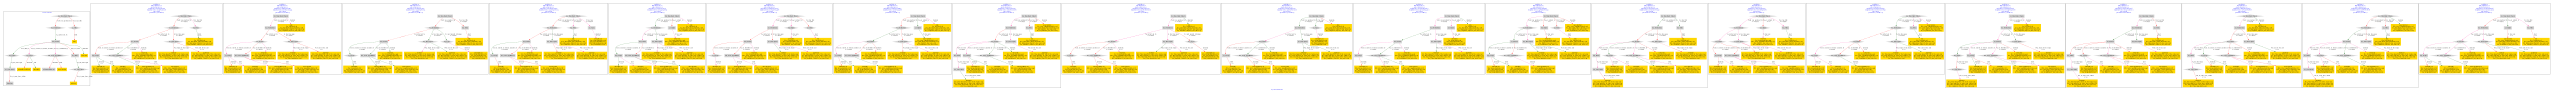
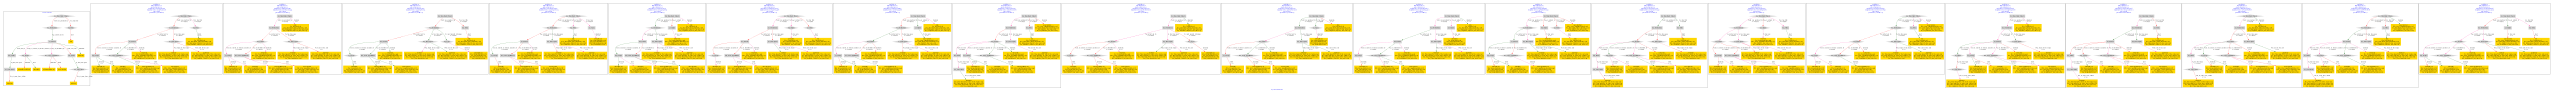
node "E69_Death1": shape diamond -> box
node "artist appellation uri": fillcolor lightgray -> gold
node "deathDate": fillcolor lightgray -> gold
